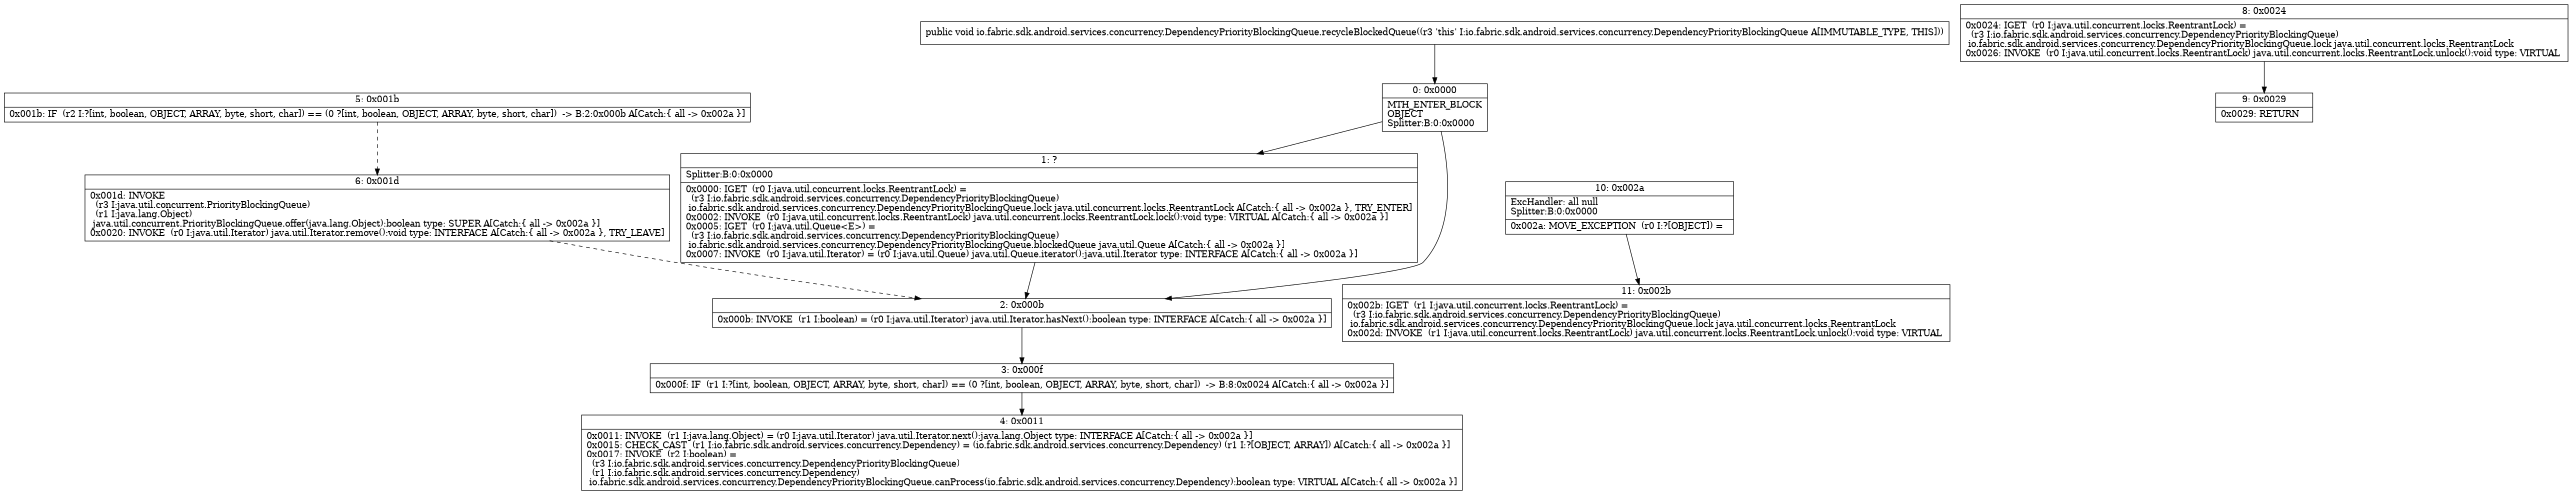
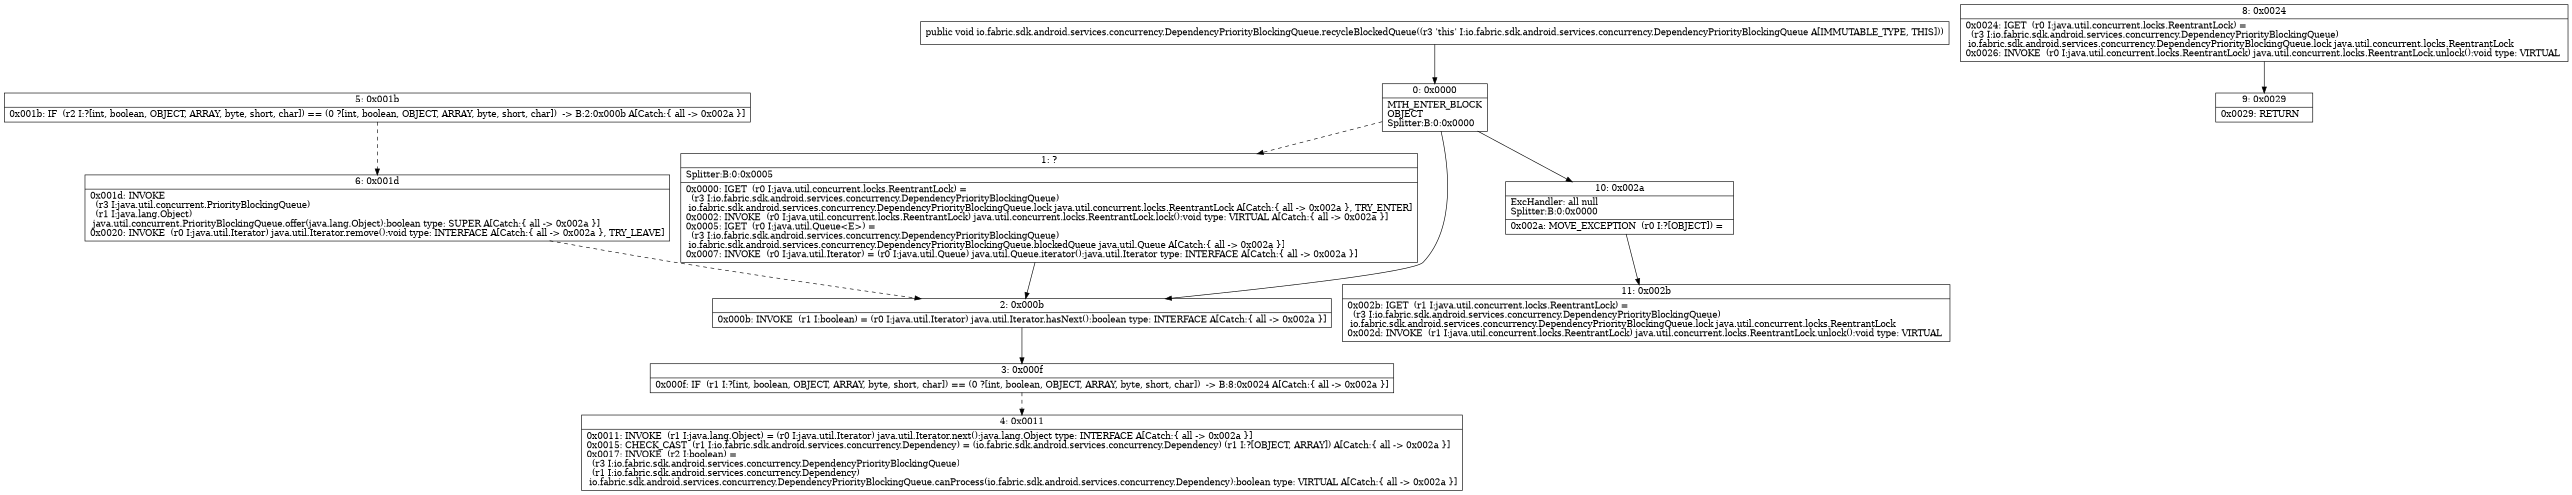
edge "0: 0x0000" -> "1: ?": style solid -> dashed
edge "0: 0x0000" -> "10: 0x002a": added
node "1: ?": text "Splitter:B:0:0x0000" -> "Splitter:B:0:0x0005"
edge "3: 0x000f" -> "4: 0x0011": style solid -> dashed
